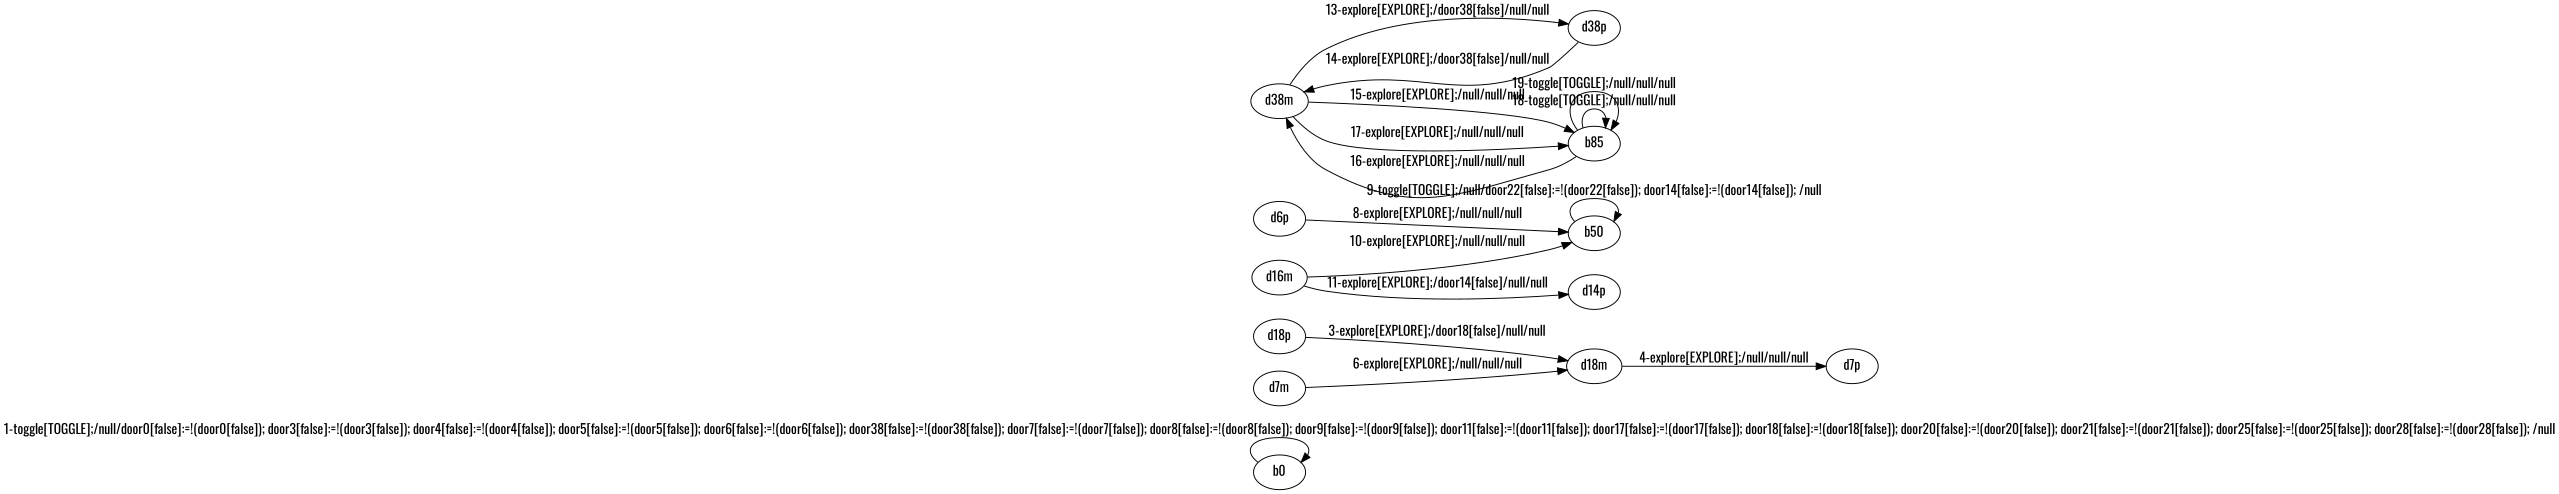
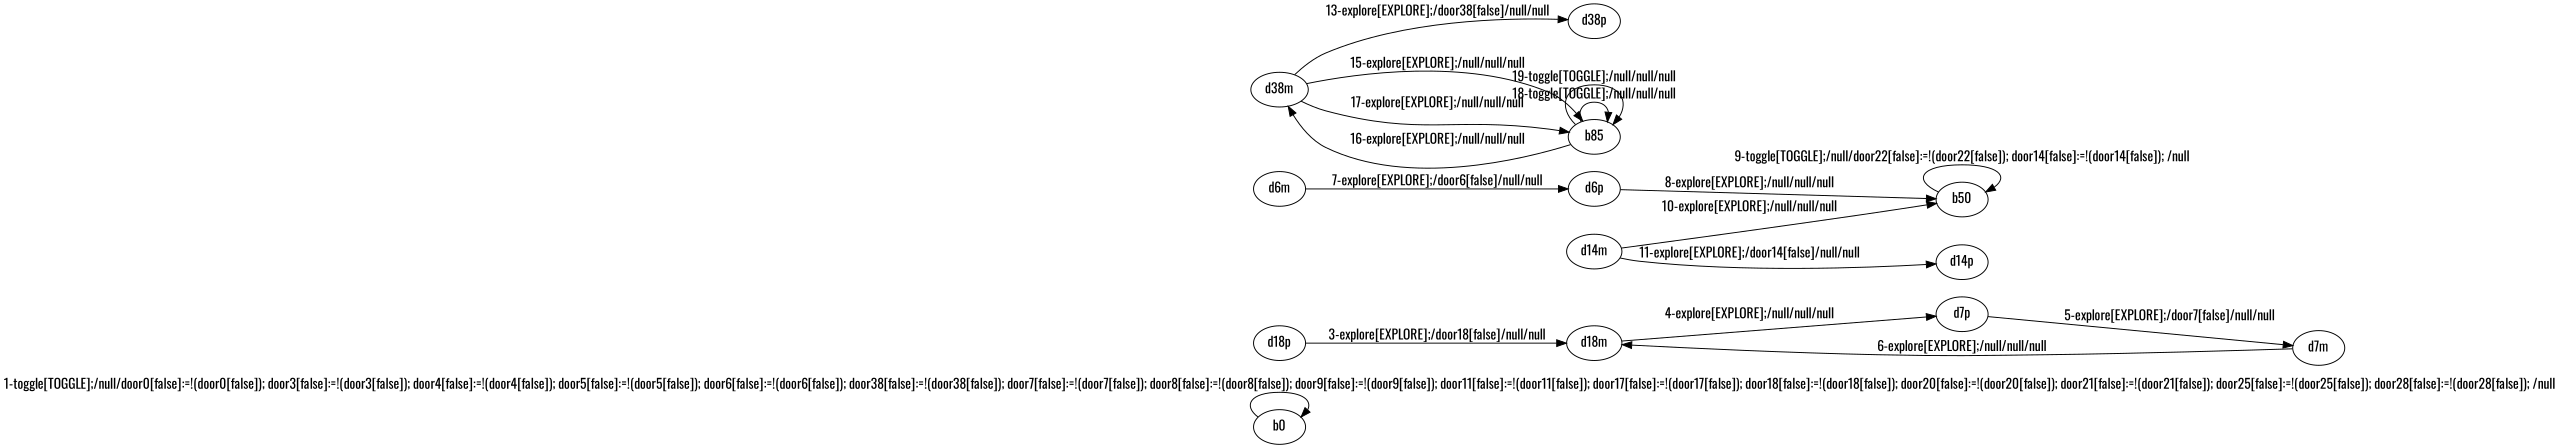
edge "d38p" -> "d38m": removed, label "14-explore[EXPLORE];/door38[false]/null/null"
node "d6m": added
node "d16m": label "d16m" -> "d14m"
edge "d7p" -> "d7m": added, label "5-explore[EXPLORE];/door7[false]/null/null"
